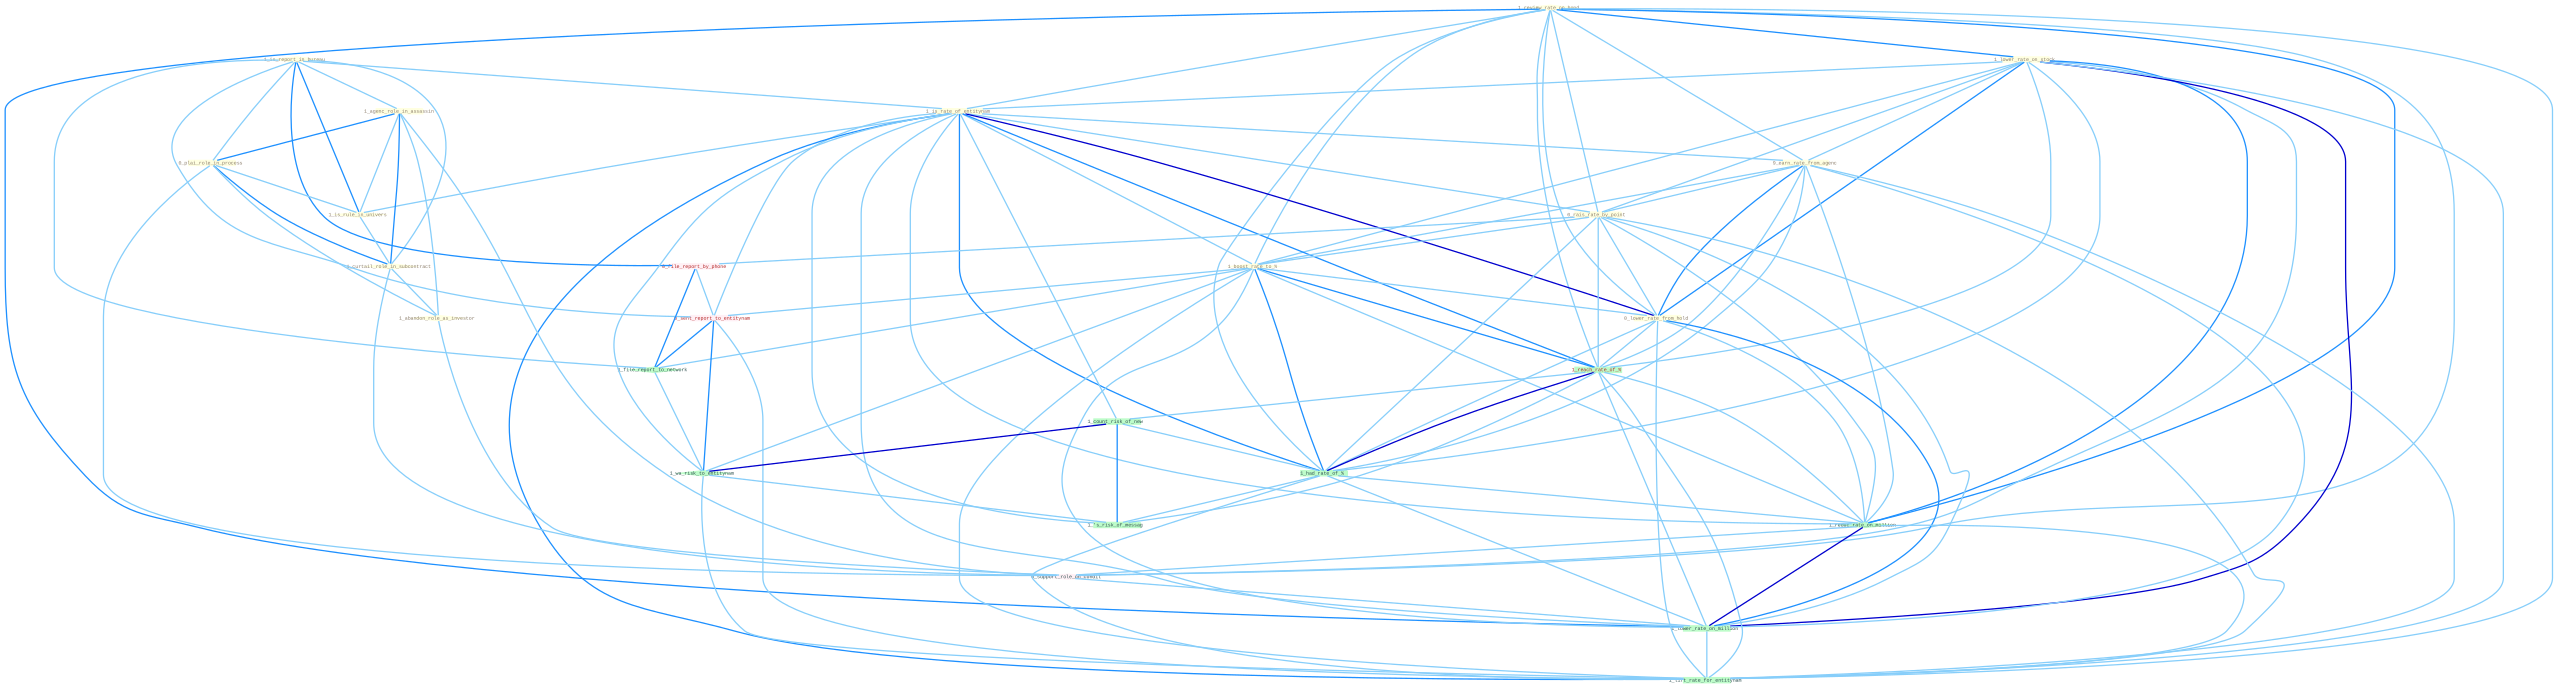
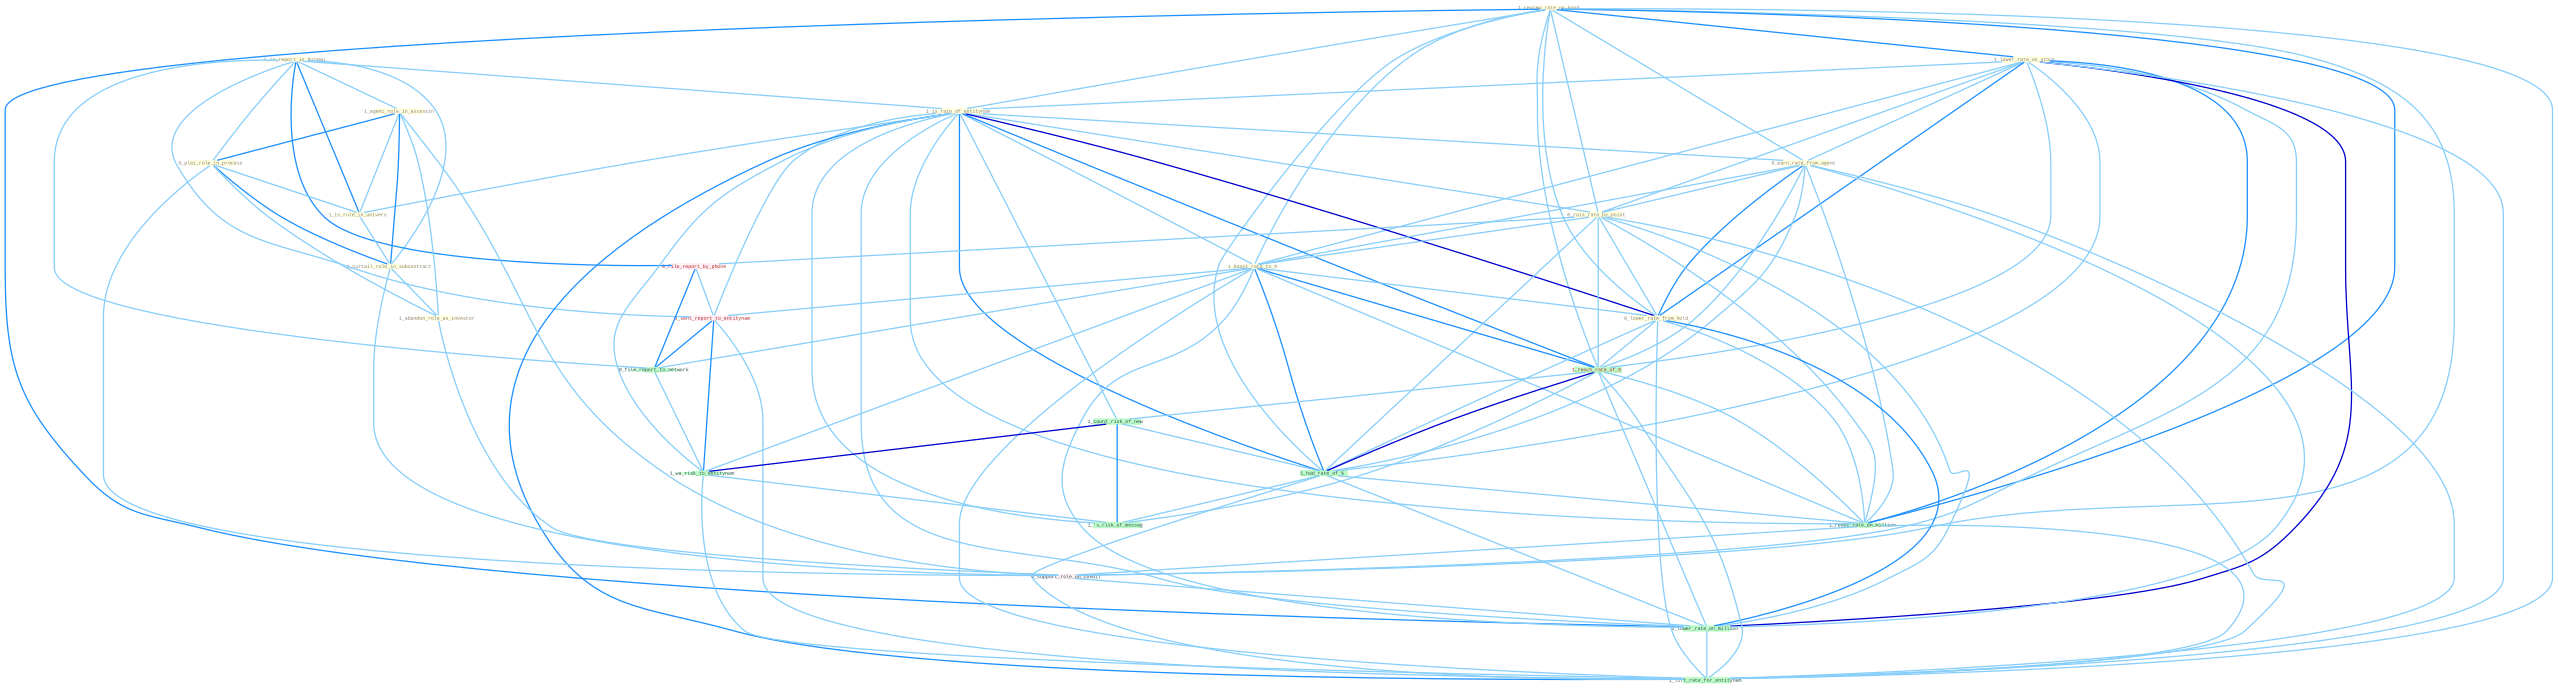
node "9_earn_rate_from_agenc": label "9_earn_rate_from_agenc" -> "0_earn_rate_from_agenc"
node "1_file_report_to_network": label "1_file_report_to_network" -> "0_file_report_to_network"
edge "1_reduc_rate_on_million" -- "1_lower_rate_on_million": removed
